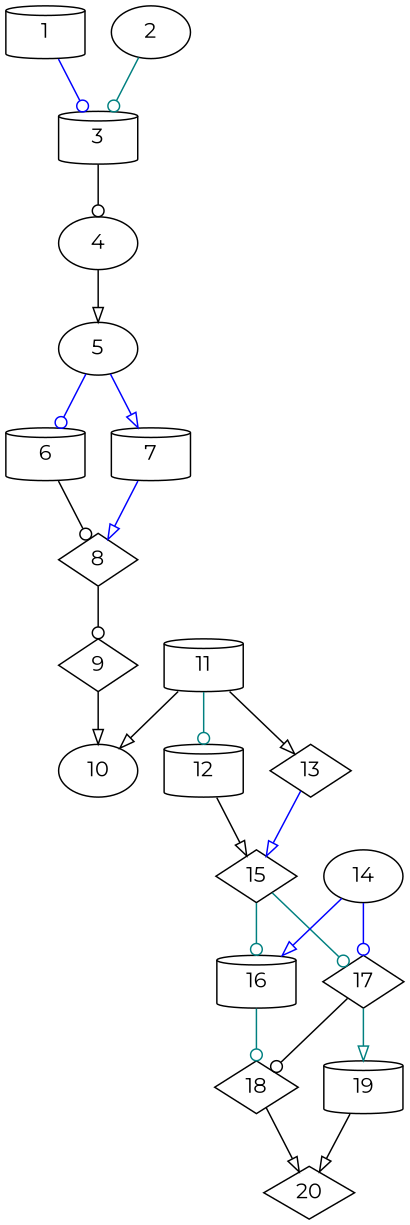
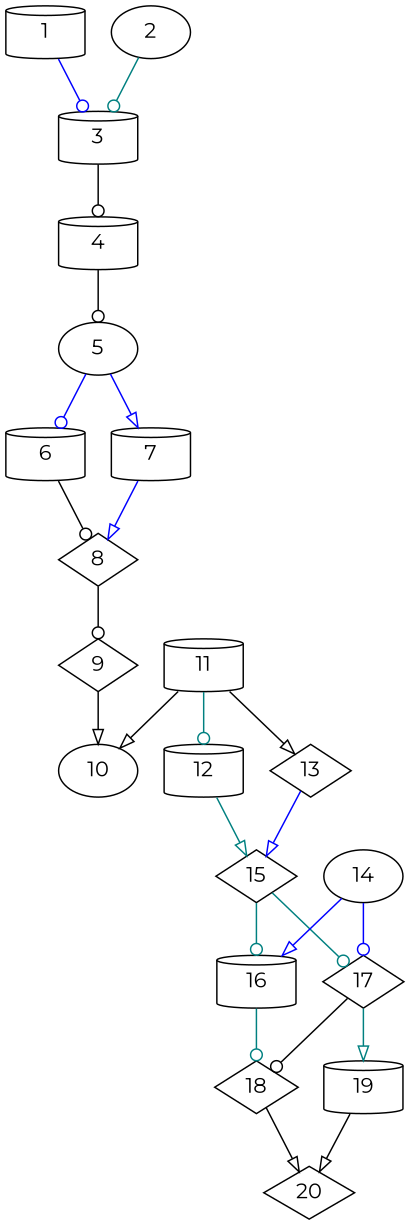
node "4": shape ellipse -> cylinder
edge "4" -> "5": arrowhead onormal -> odot
edge "12" -> "15": color black -> teal
